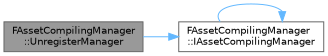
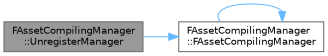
node "FAssetCompilingManager ::IAssetCompilingManager": label "FAssetCompilingManager ::IAssetCompilingManager" -> "FAssetCompilingManager ::FAssetCompilingManager"
